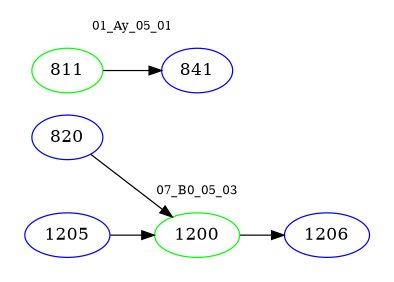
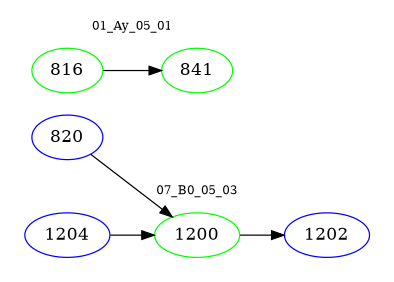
node "811": label "811" -> "816"
node "841": color blue -> green
node "1205": label "1205" -> "1204"
node "1206": label "1206" -> "1202"
